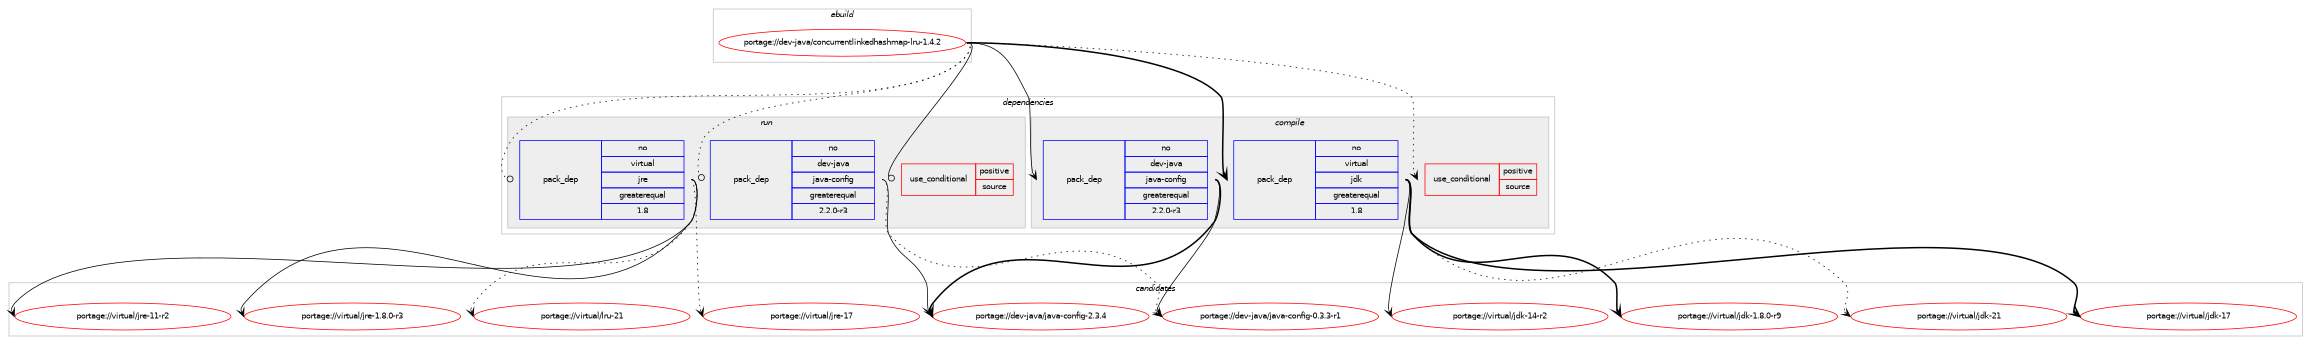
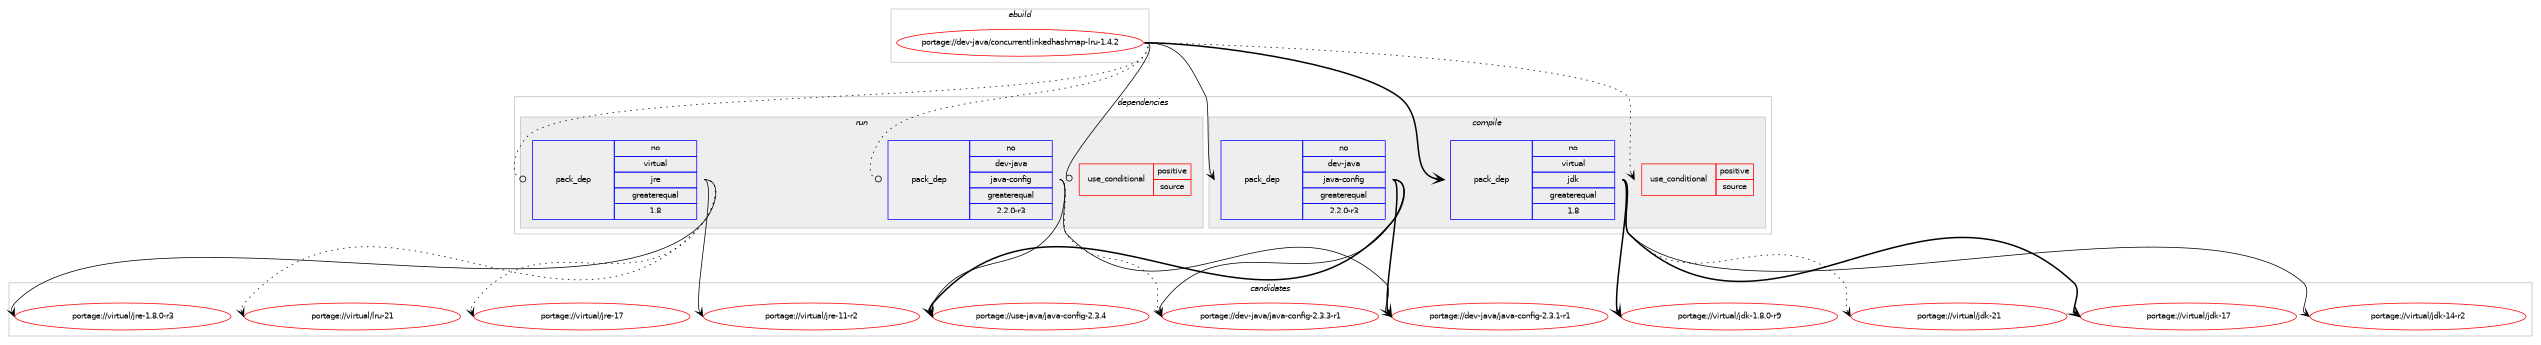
node "portage://dev-java/java-config-2.3.4": label "portage://dev-java/java-config-2.3.4" -> "portage://use-java/java-config-2.3.4"
node "portage://dev-java/java-config-0.3.3-r1": label "portage://dev-java/java-config-0.3.3-r1" -> "portage://dev-java/java-config-2.3.3-r1"
node "portage://dev-java/java-config-2.3.1-r1": added
